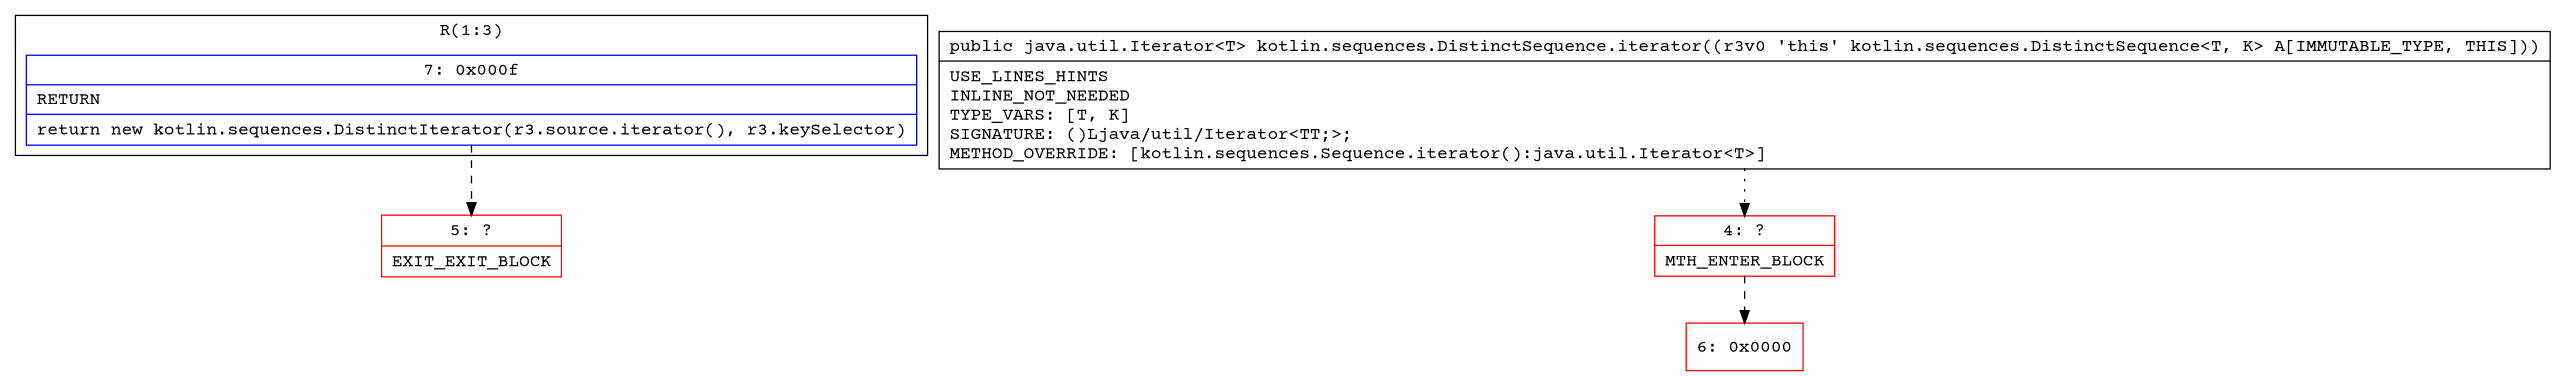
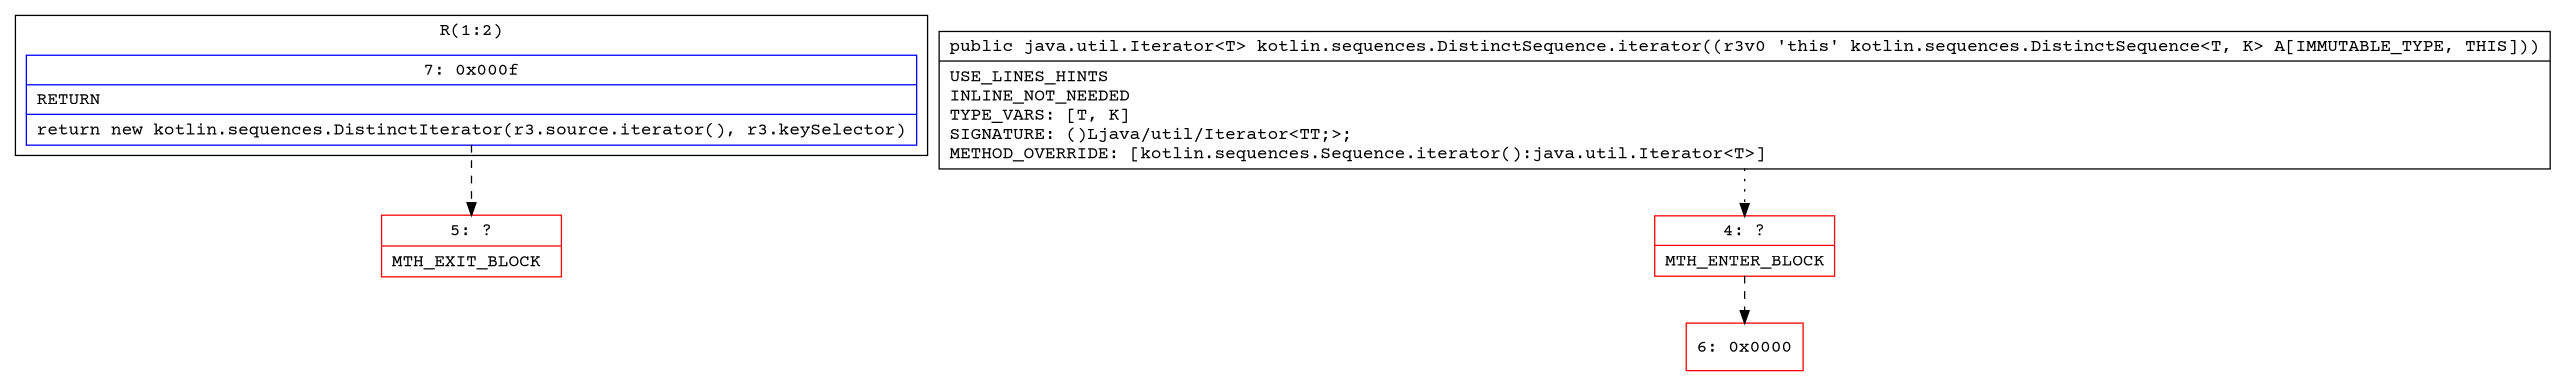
cluster "R(1:3)": label "R(1:3)" -> "R(1:2)"
node "5: ?": text "EXIT_EXIT_BLOCK" -> "MTH_EXIT_BLOCK"
